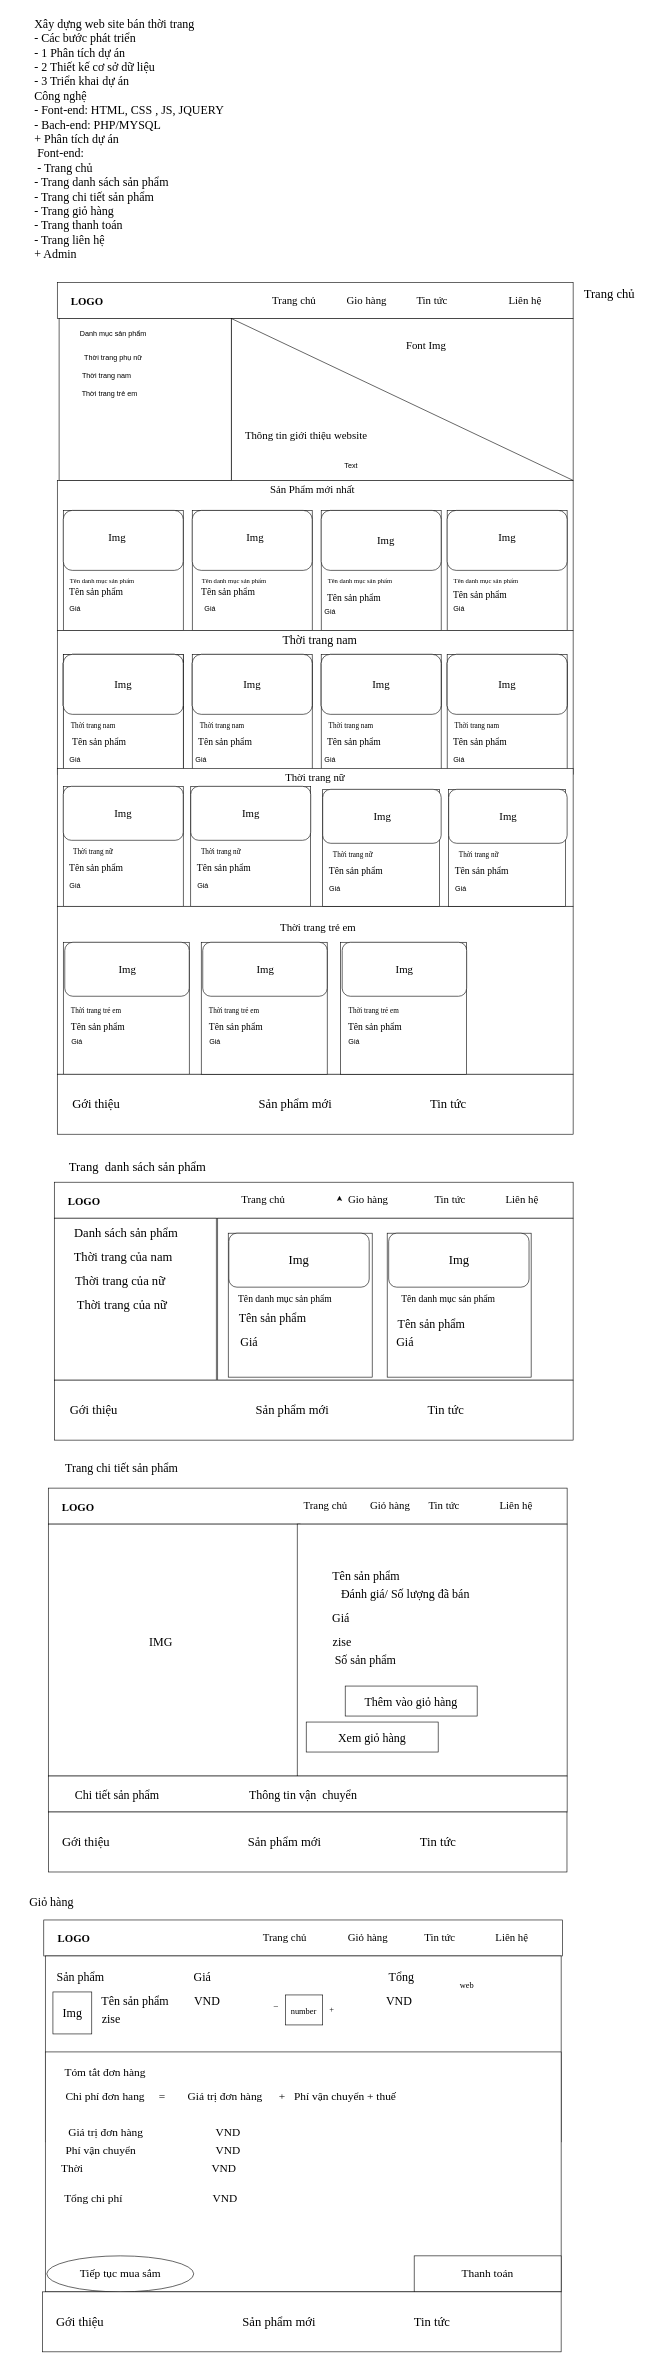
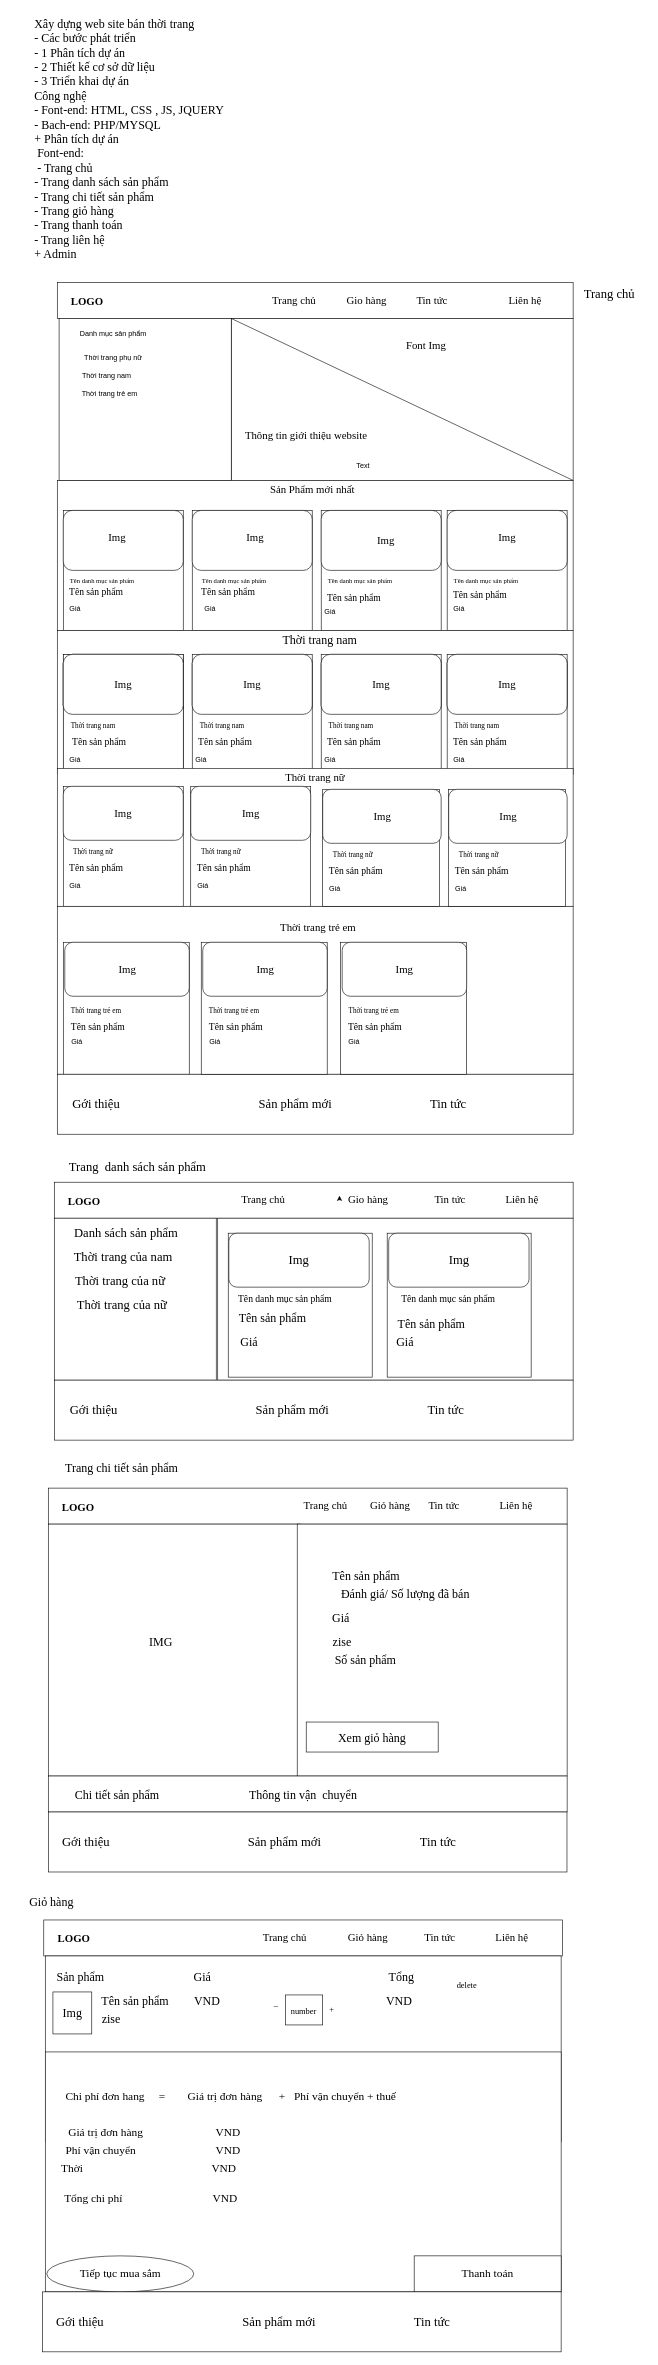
node "Text": moved (351, 465) -> (363, 465)
node "Thêm vào giỏ hàng": removed
node "web": label "web" -> "delete"
node "Tóm tắt đơn hàng": removed
